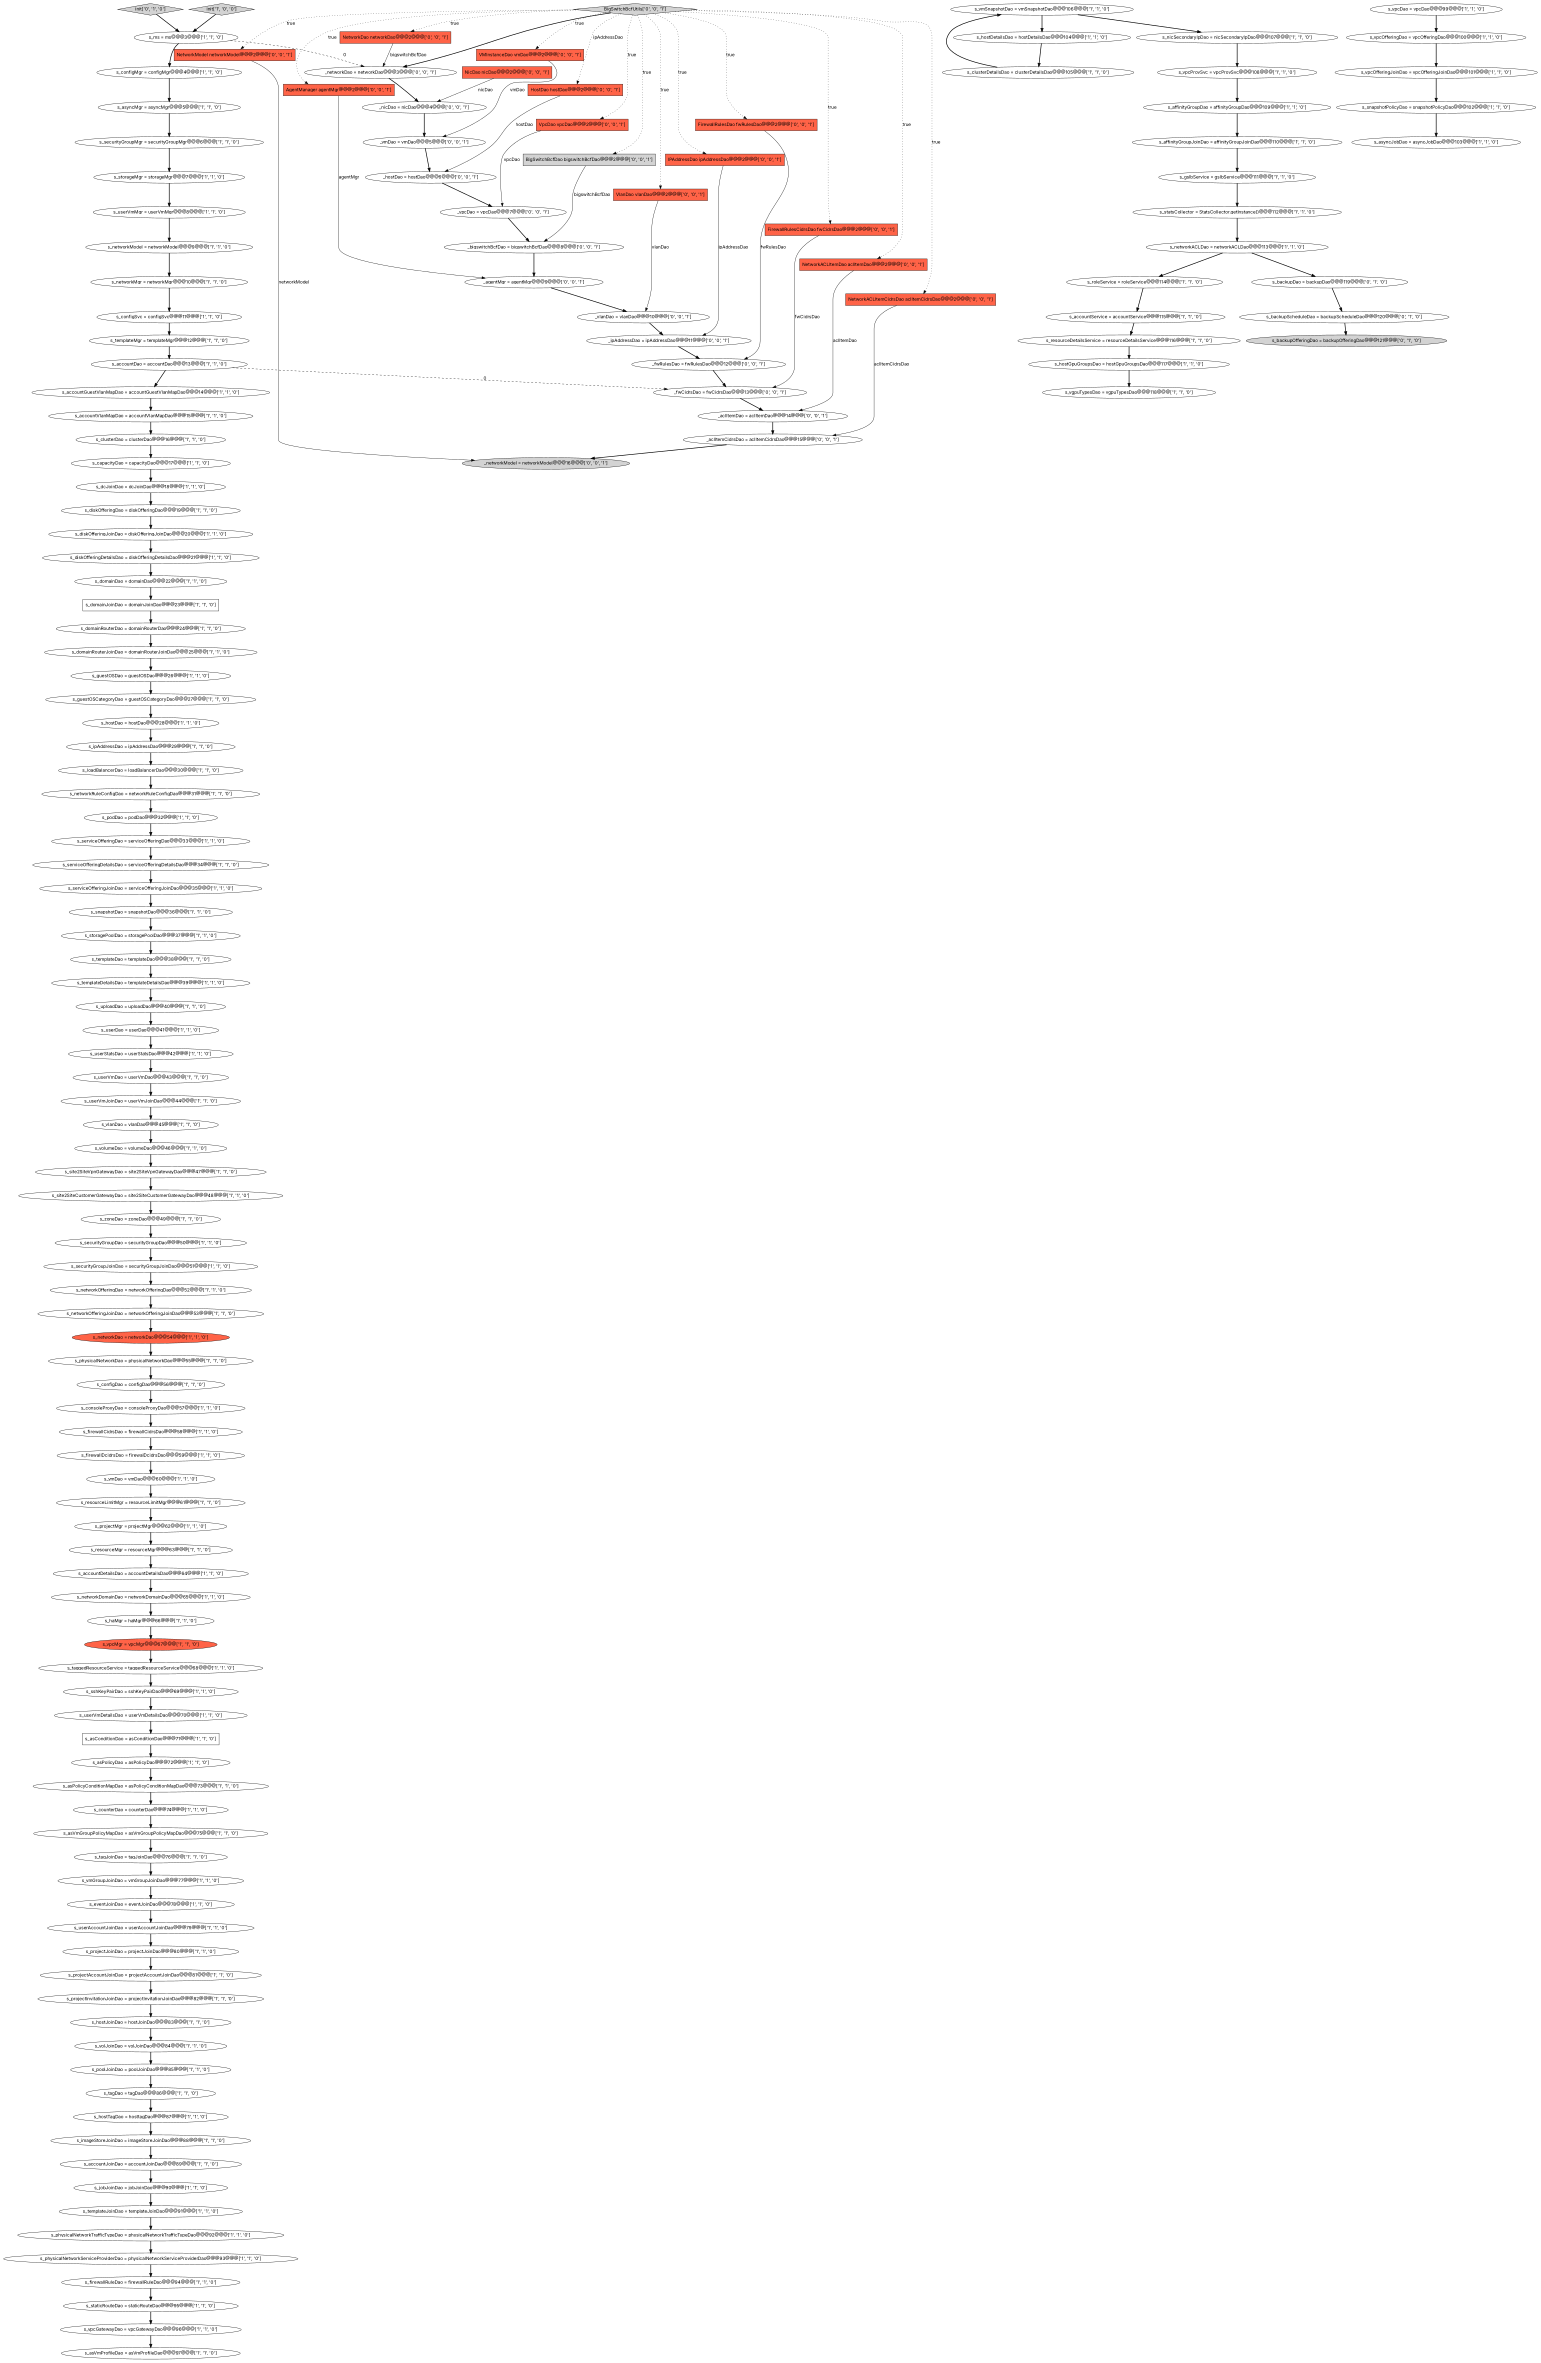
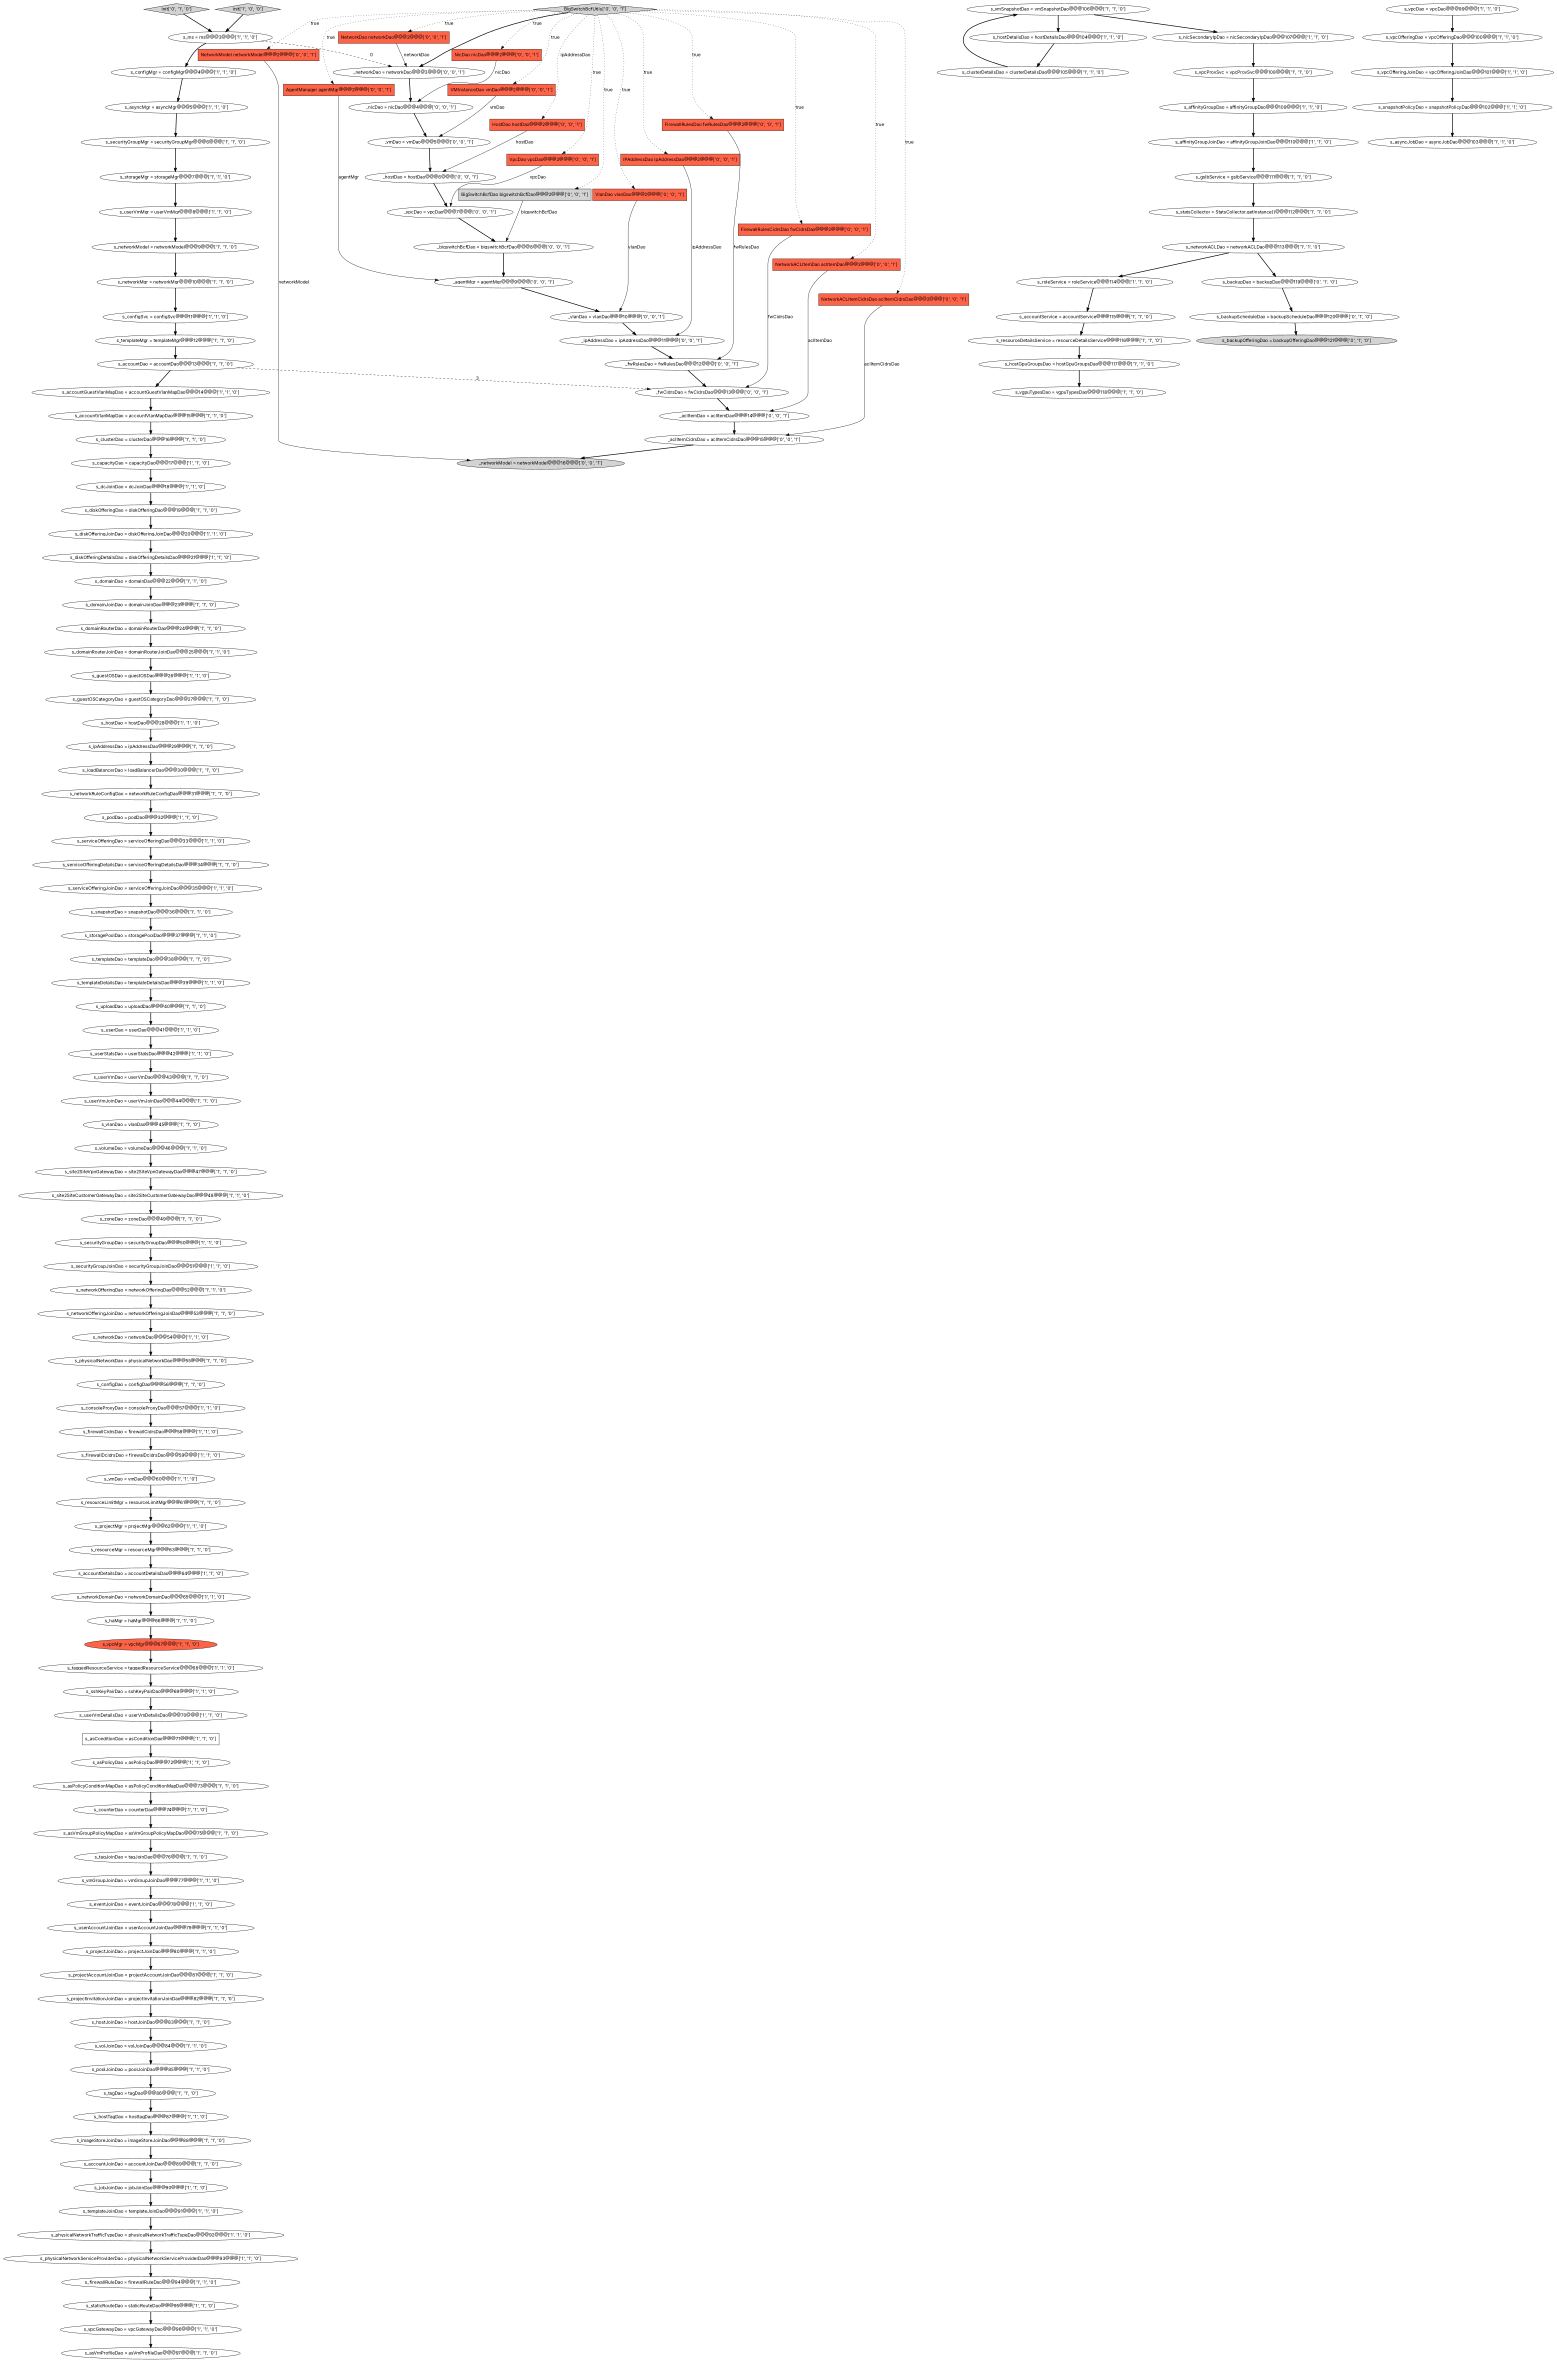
edge "BigSwitchBcfUtils['0', '0', '1']" -> "NicDao nicDao@@@2@@@['0', '0', '1']": added, label "true"
edge "NetworkDao networkDao@@@2@@@['0', '0', '1']" -> "_networkDao = networkDao@@@3@@@['0', '0', '1']": label "bigswitchBcfDao" -> "networkDao"
edge "s_accountDao = accountDao@@@13@@@['1', '1', '0']" -> "_fwCidrsDao = fwCidrsDao@@@13@@@['0', '0', '1']": label "0" -> "3"
node "s_domainJoinDao = domainJoinDao@@@23@@@['1', '1', '0']": shape box -> ellipse
node "s_networkDao = networkDao@@@54@@@['1', '1', '0']": fillcolor tomato -> white
